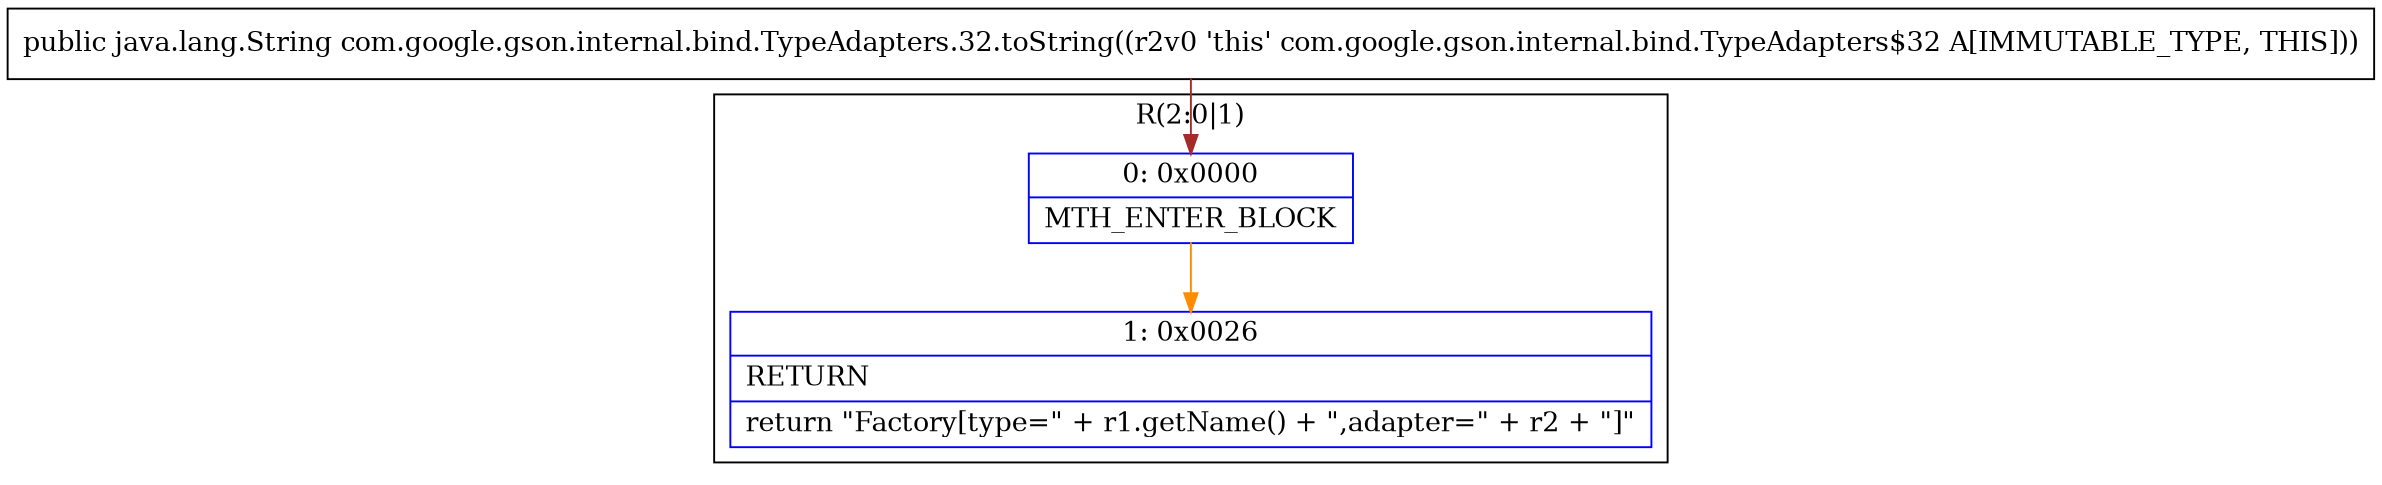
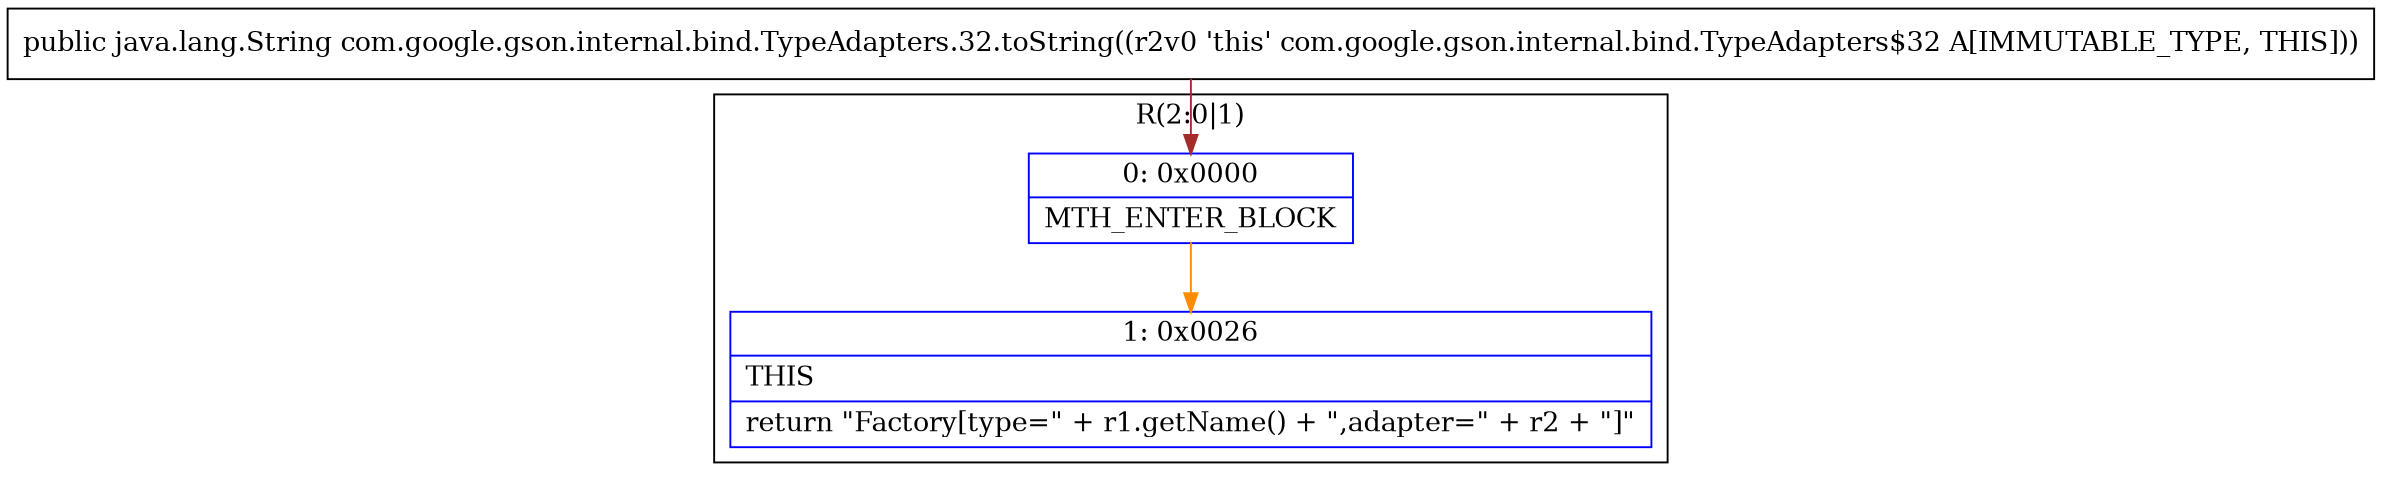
node "1: 0x0026": text "RETURN" -> "THIS"
